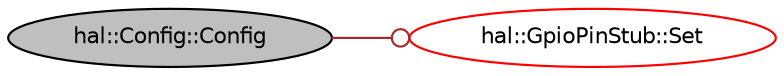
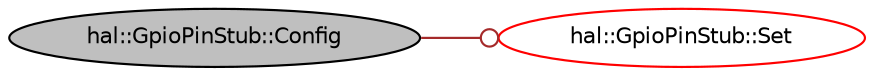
node "hal::Config::Config": label "hal::Config::Config" -> "hal::GpioPinStub::Config"
